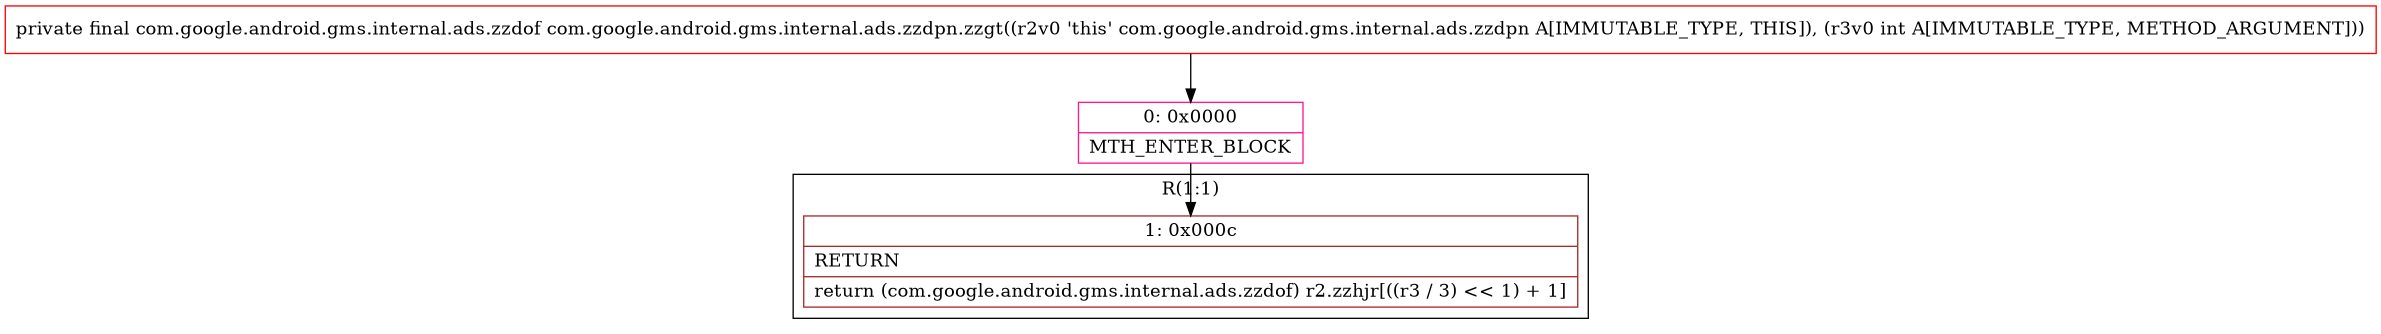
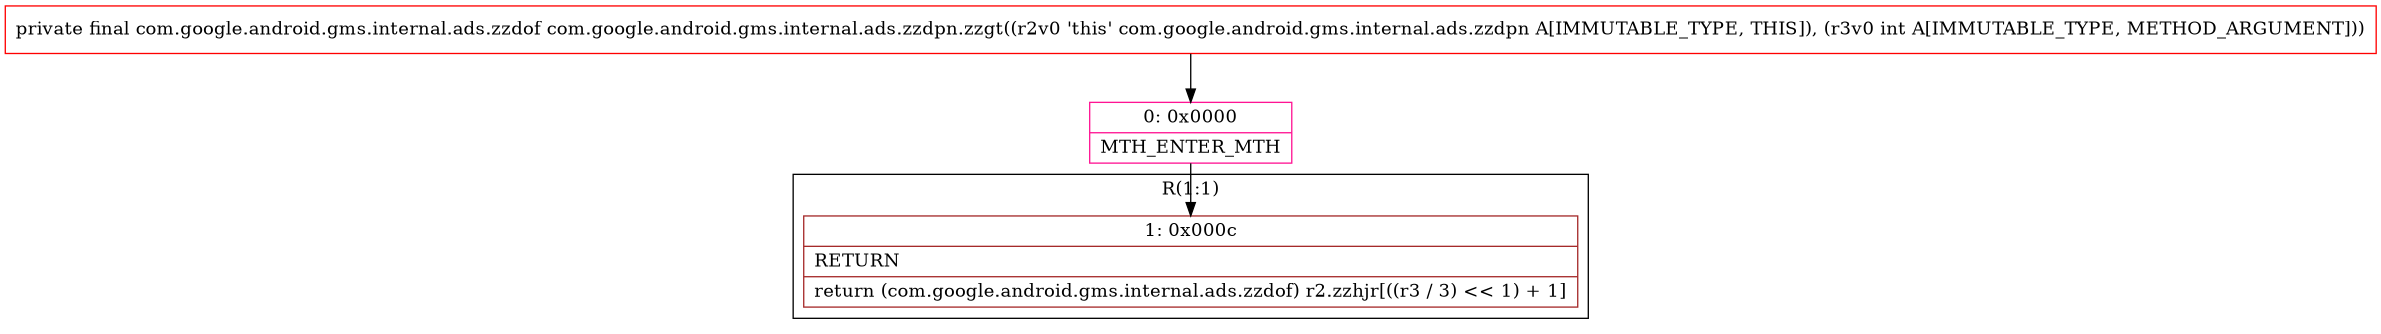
node "0: 0x0000": text "MTH_ENTER_BLOCK" -> "MTH_ENTER_MTH"
